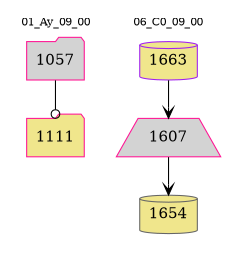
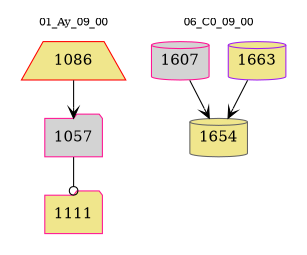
node "1086": added
edge "1663" -> "1607": now "1663" -> "1654"
node "1607": shape trapezium -> cylinder
